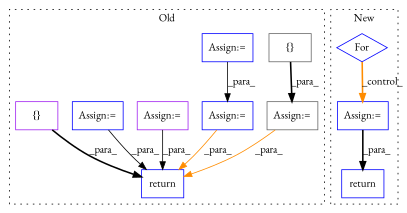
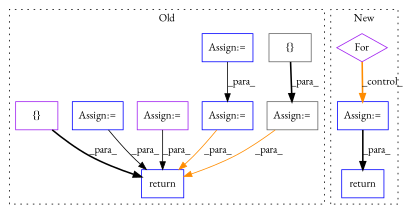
node "For": color blue -> purple
